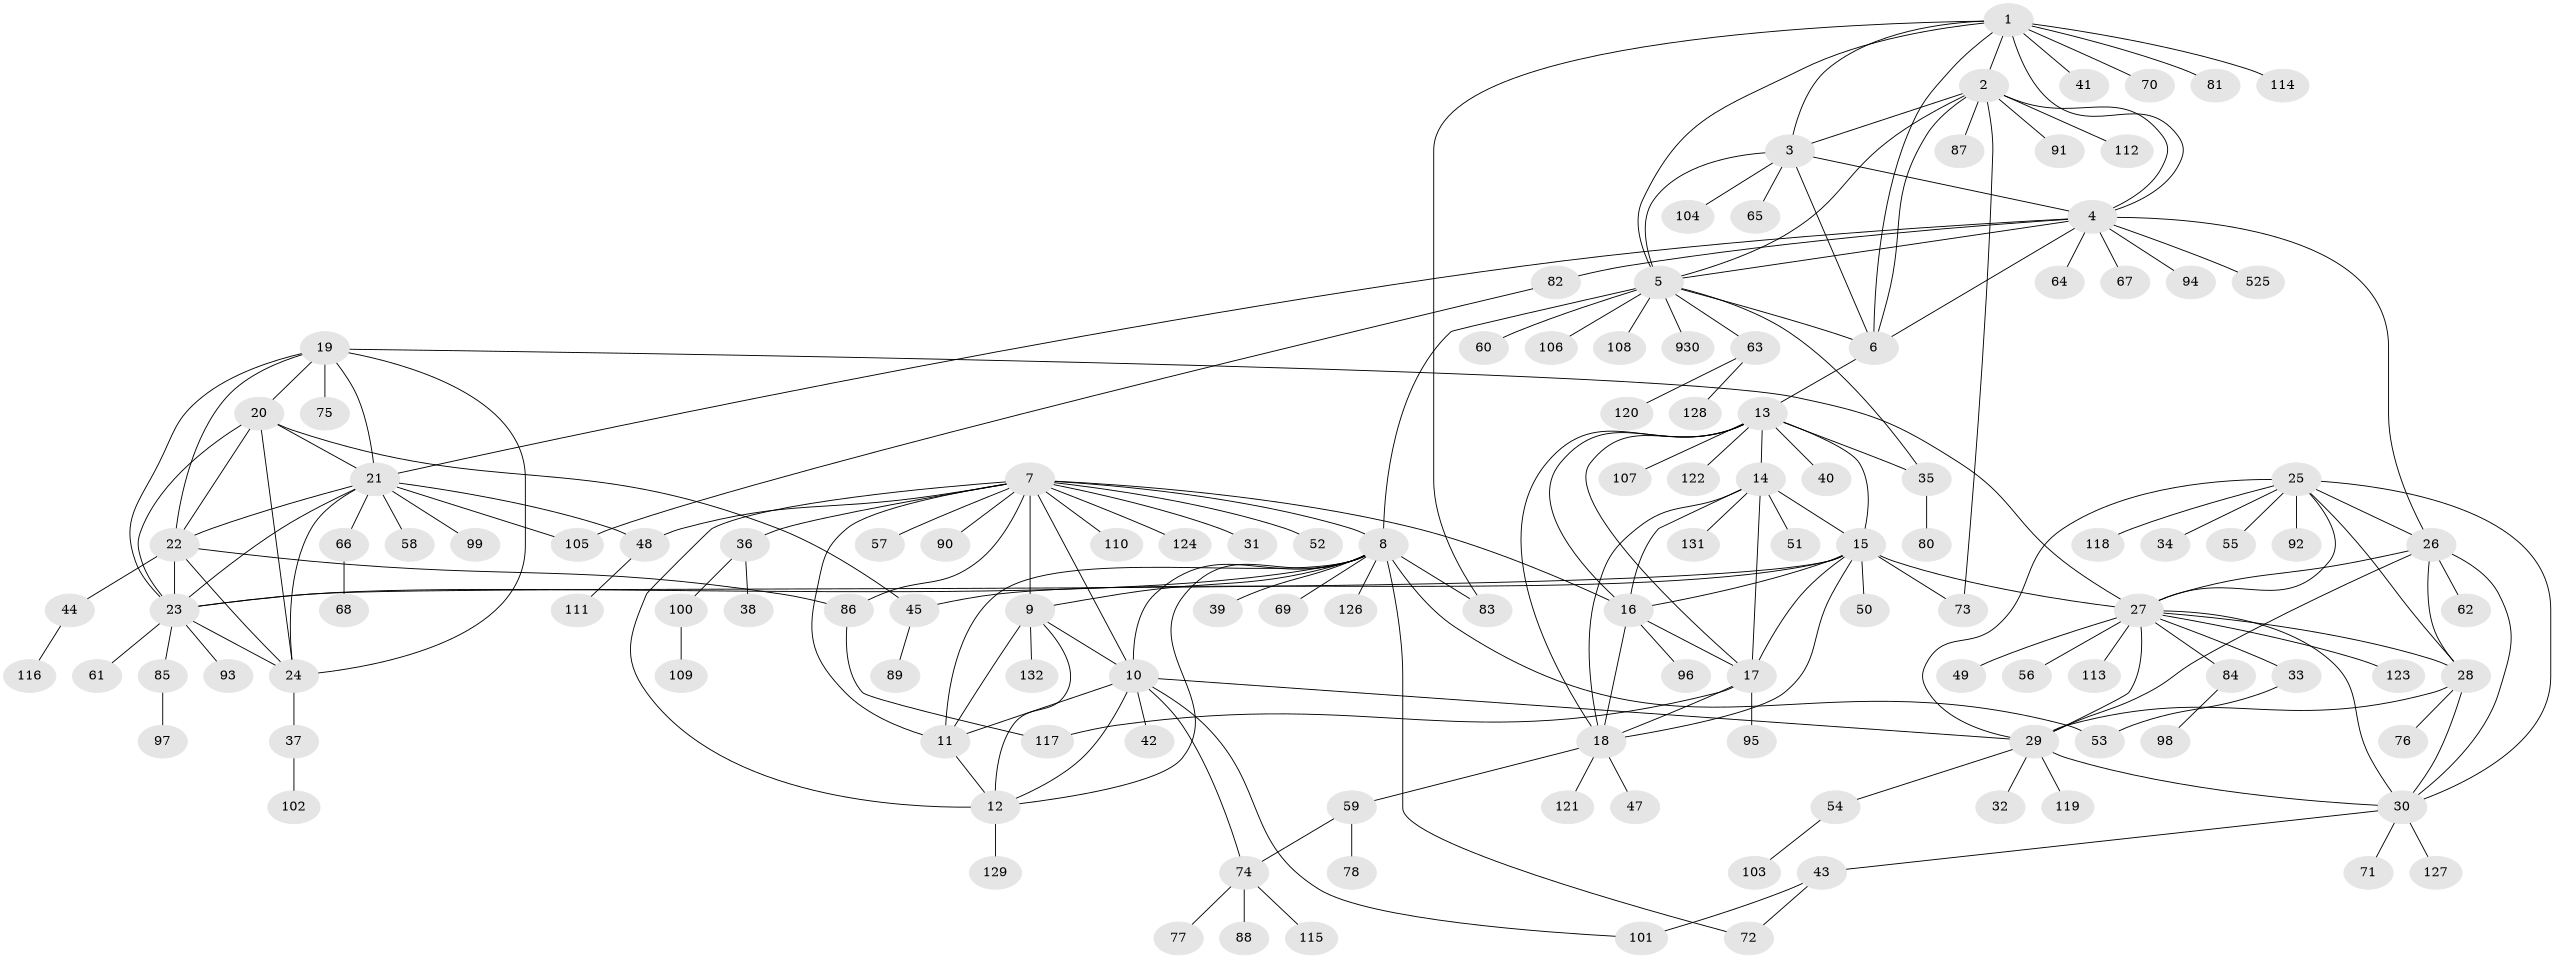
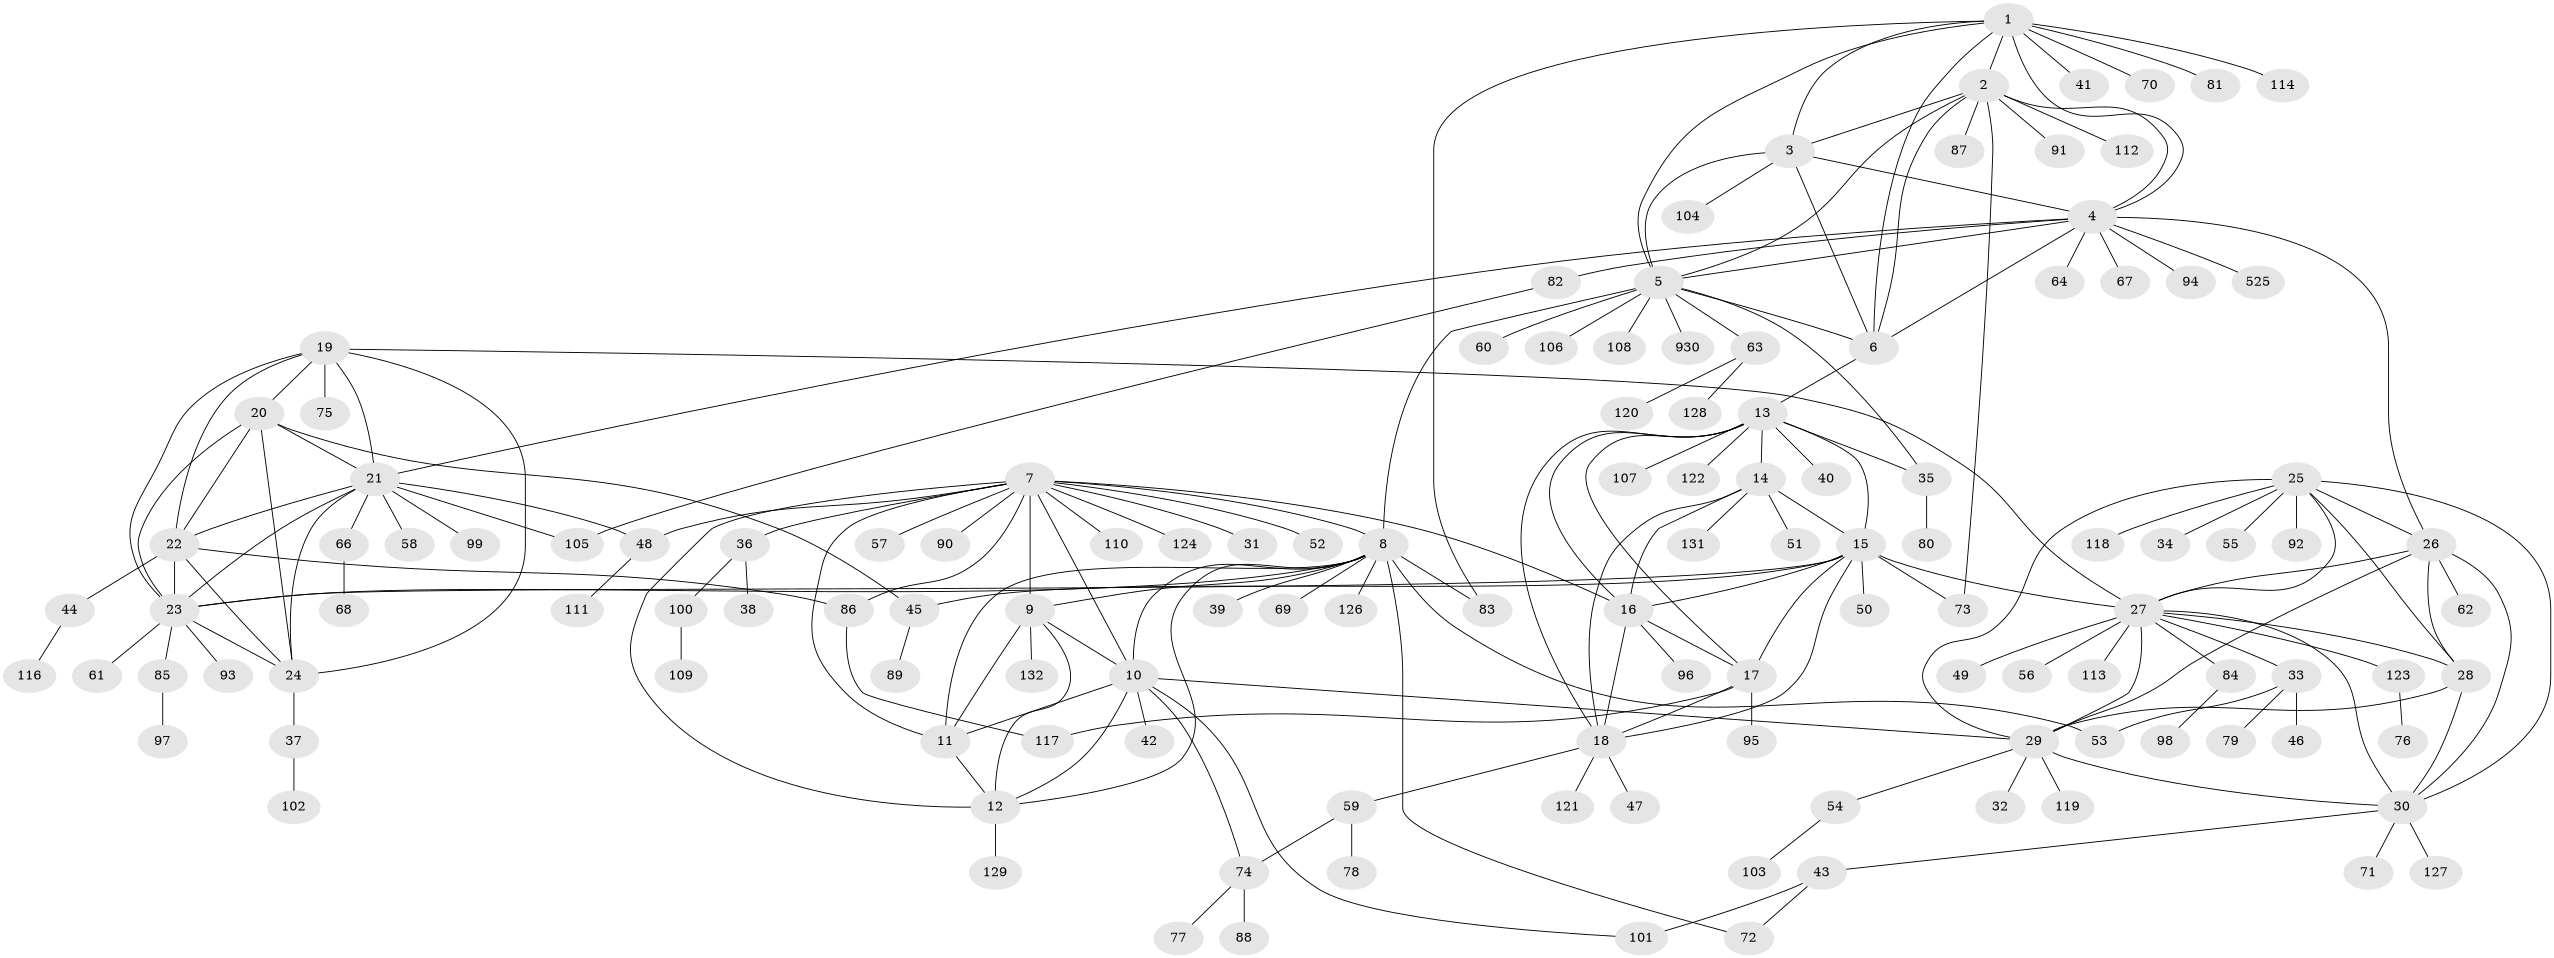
node "65": removed
edge "14" -- "17": removed
edge "28" -- "76": now "123" -- "76"
node "79": added
node "46": added
node "115": removed
